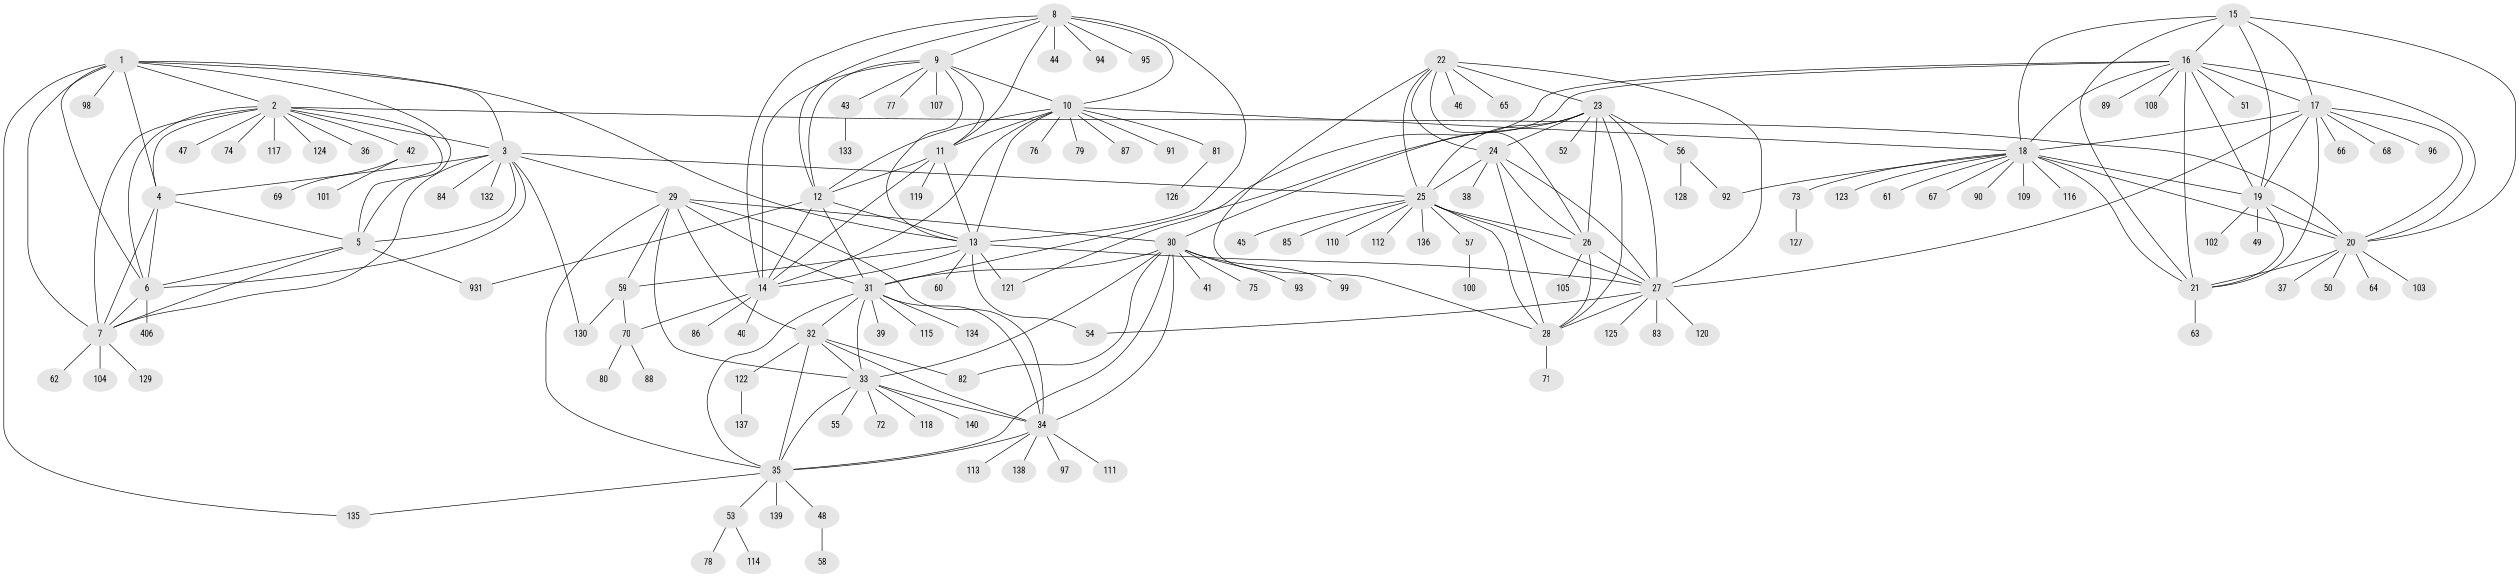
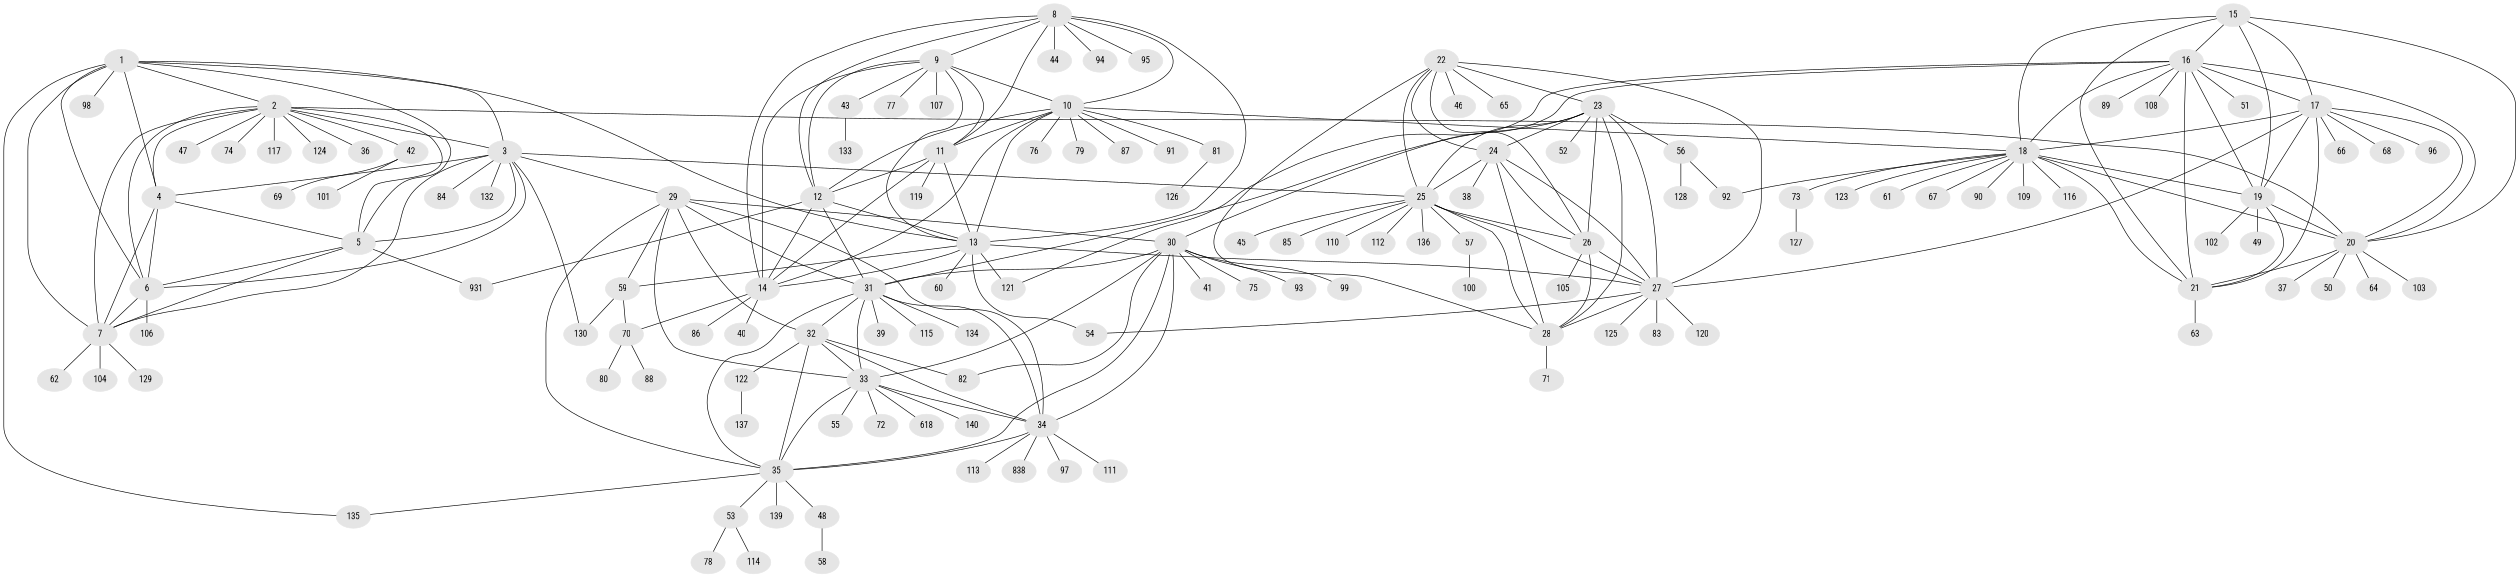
node "406": label "406" -> "106"
node "118": label "118" -> "618"
node "138": label "138" -> "838"
